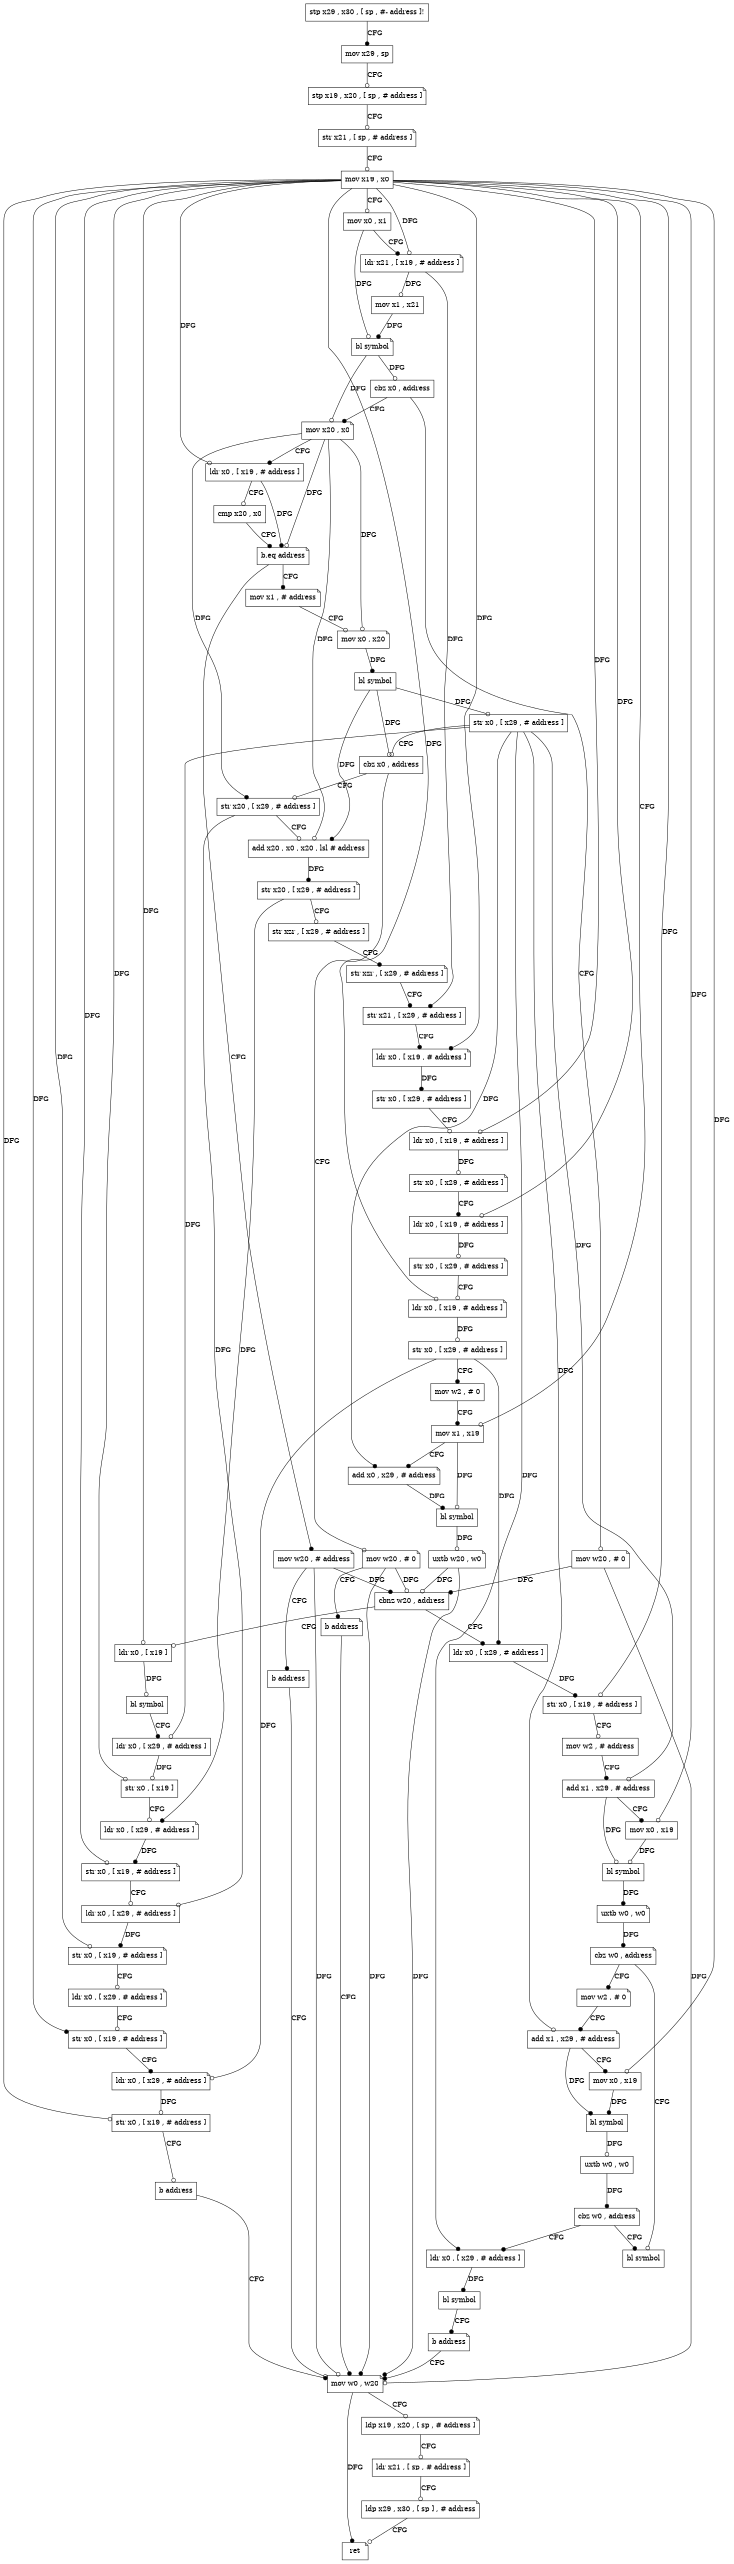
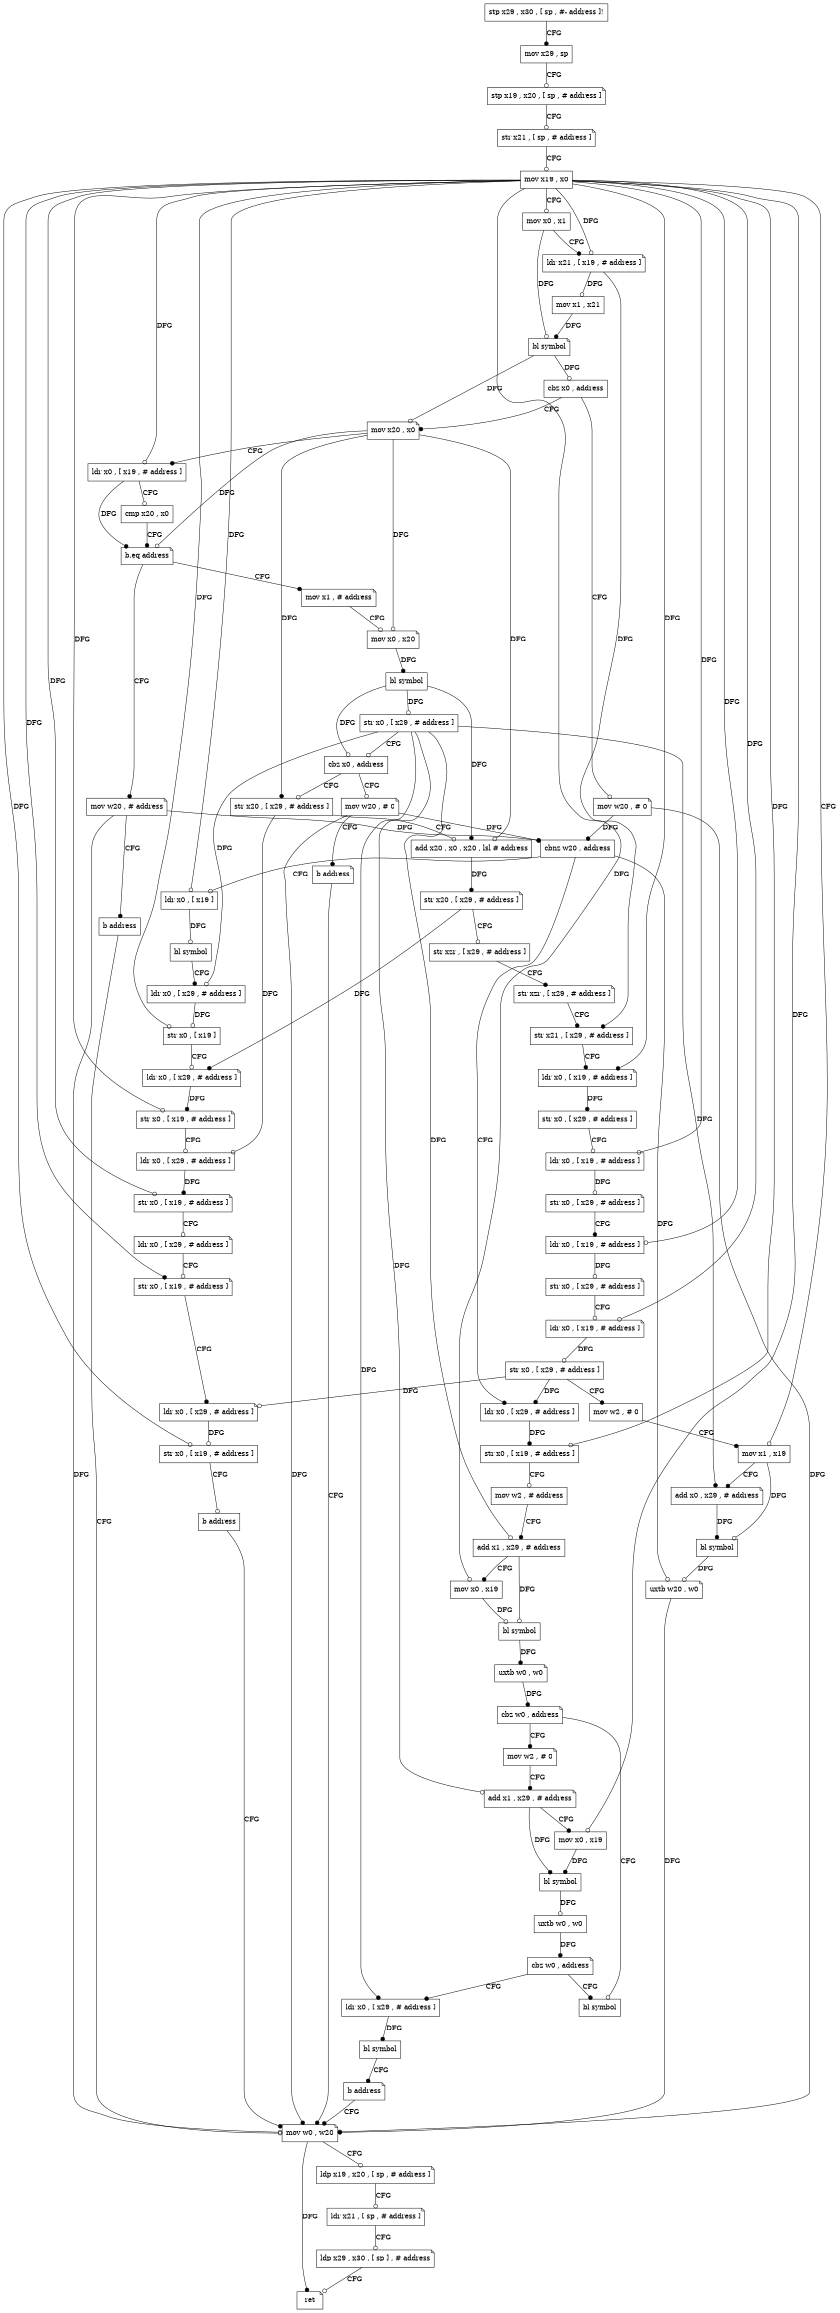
edge "uxtb w20 , w0" -> "cbnz w20 , address": reversed
